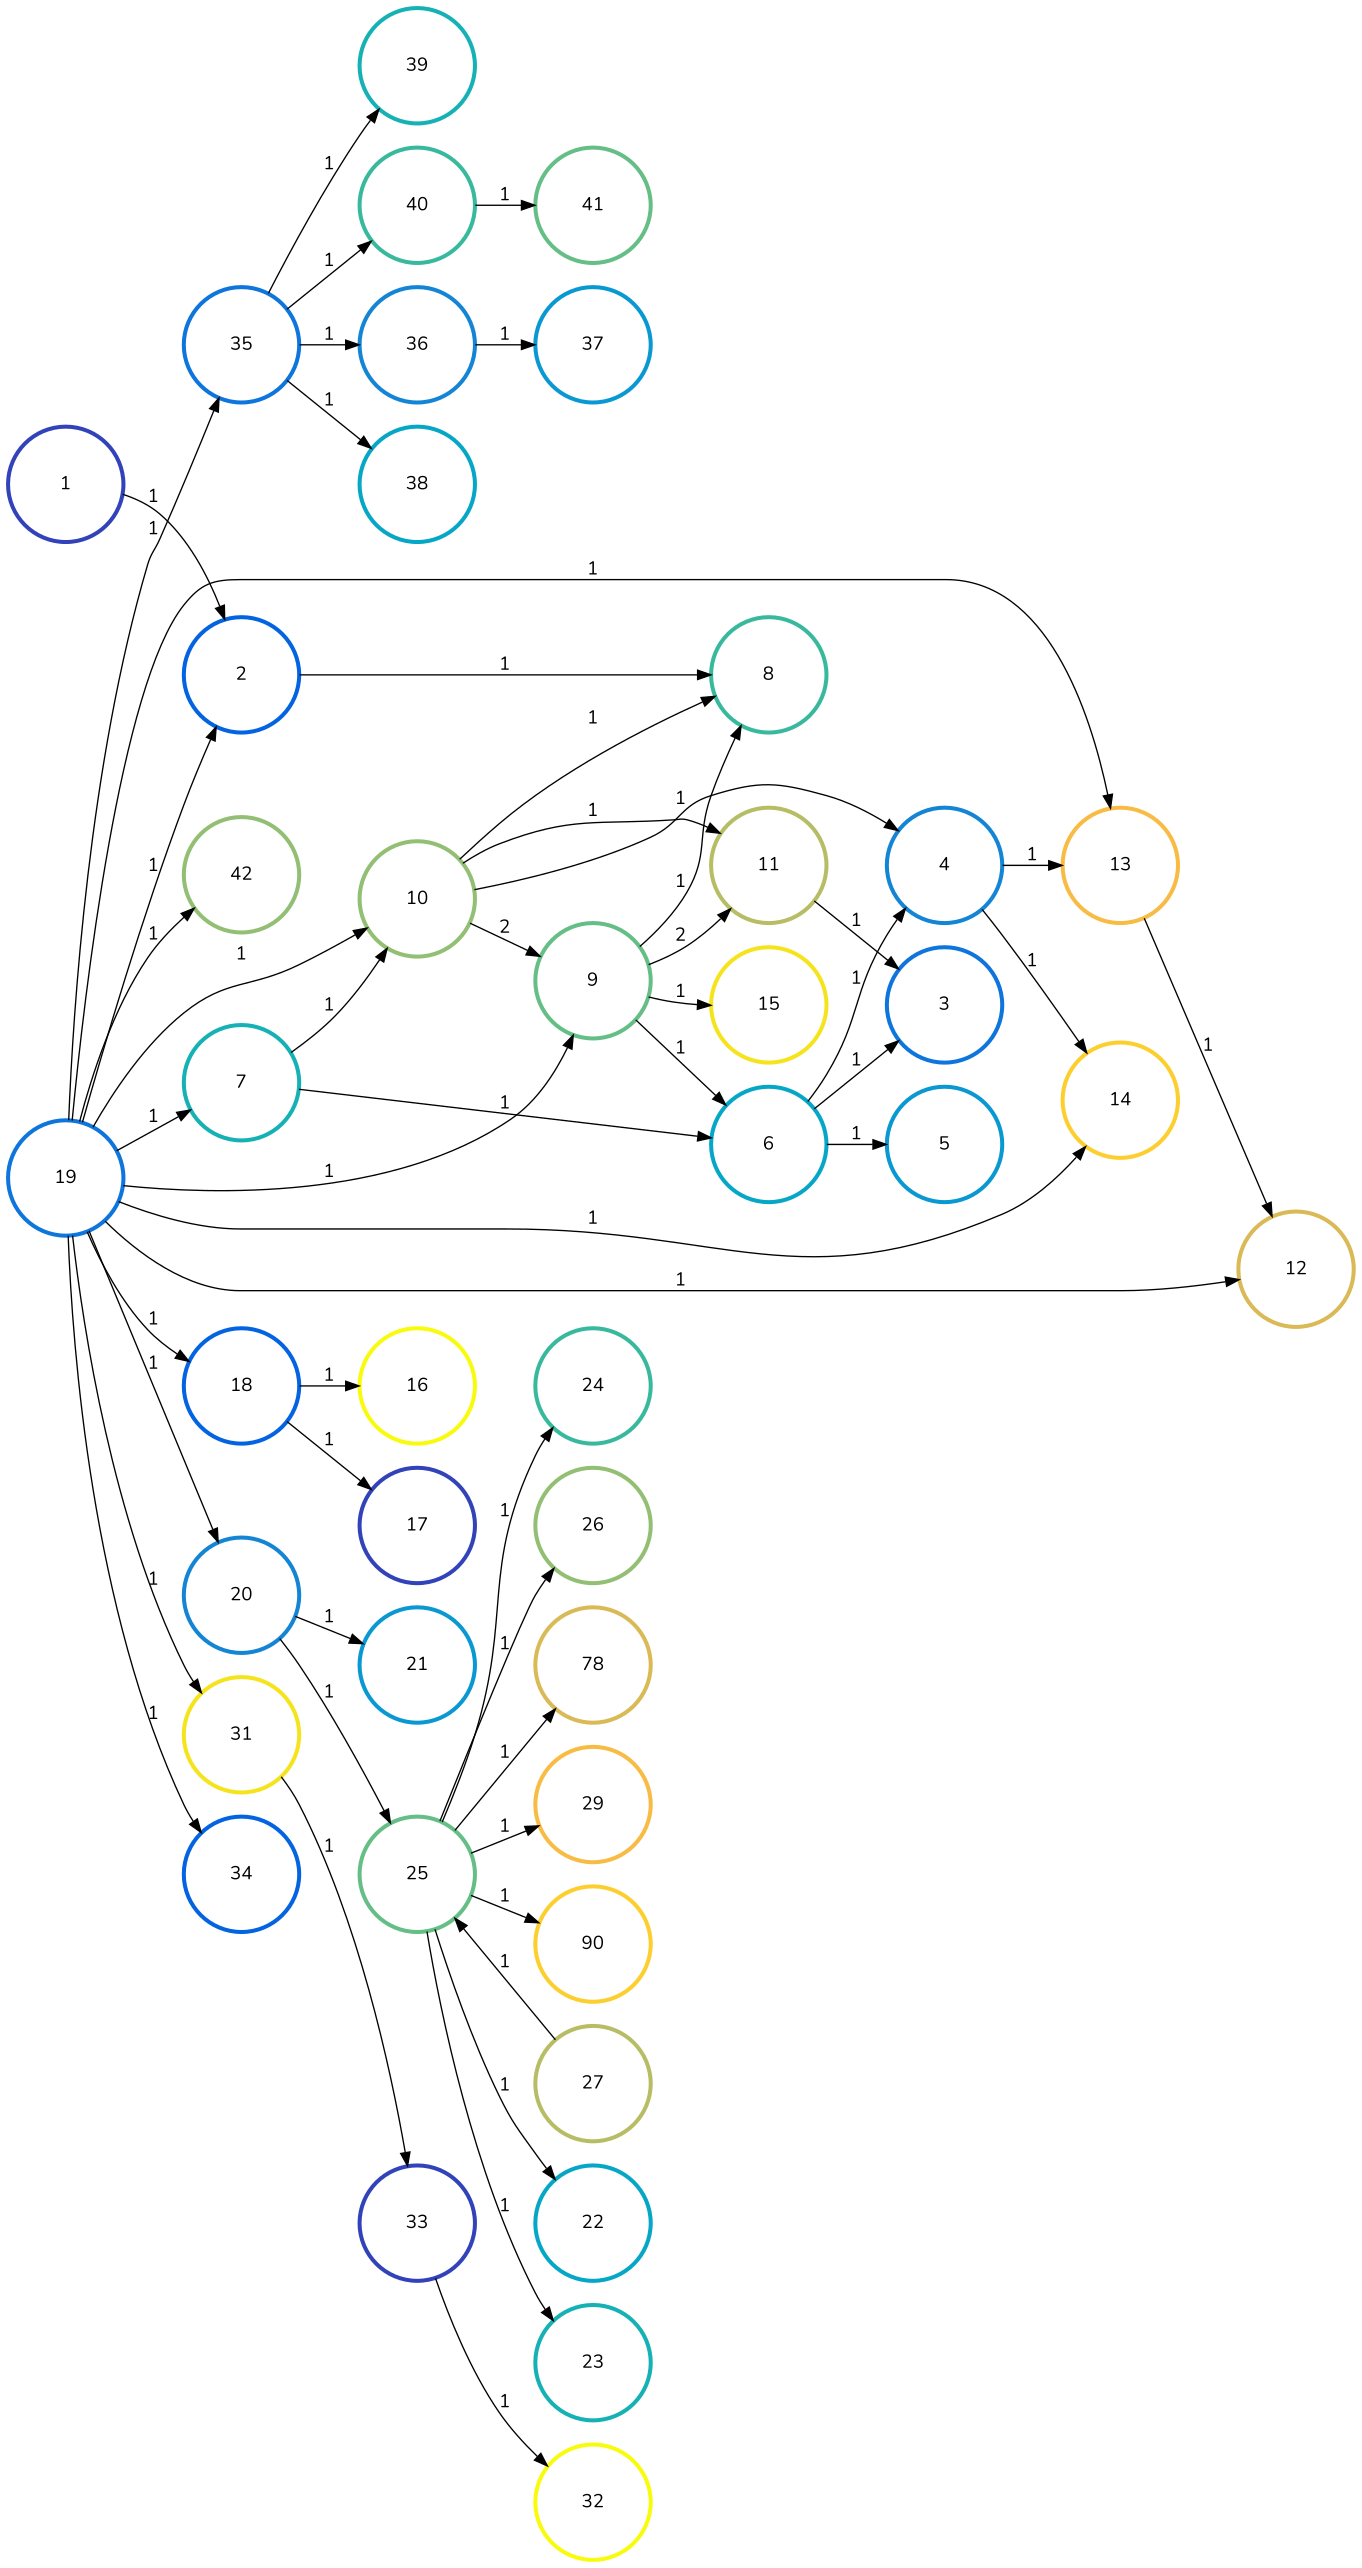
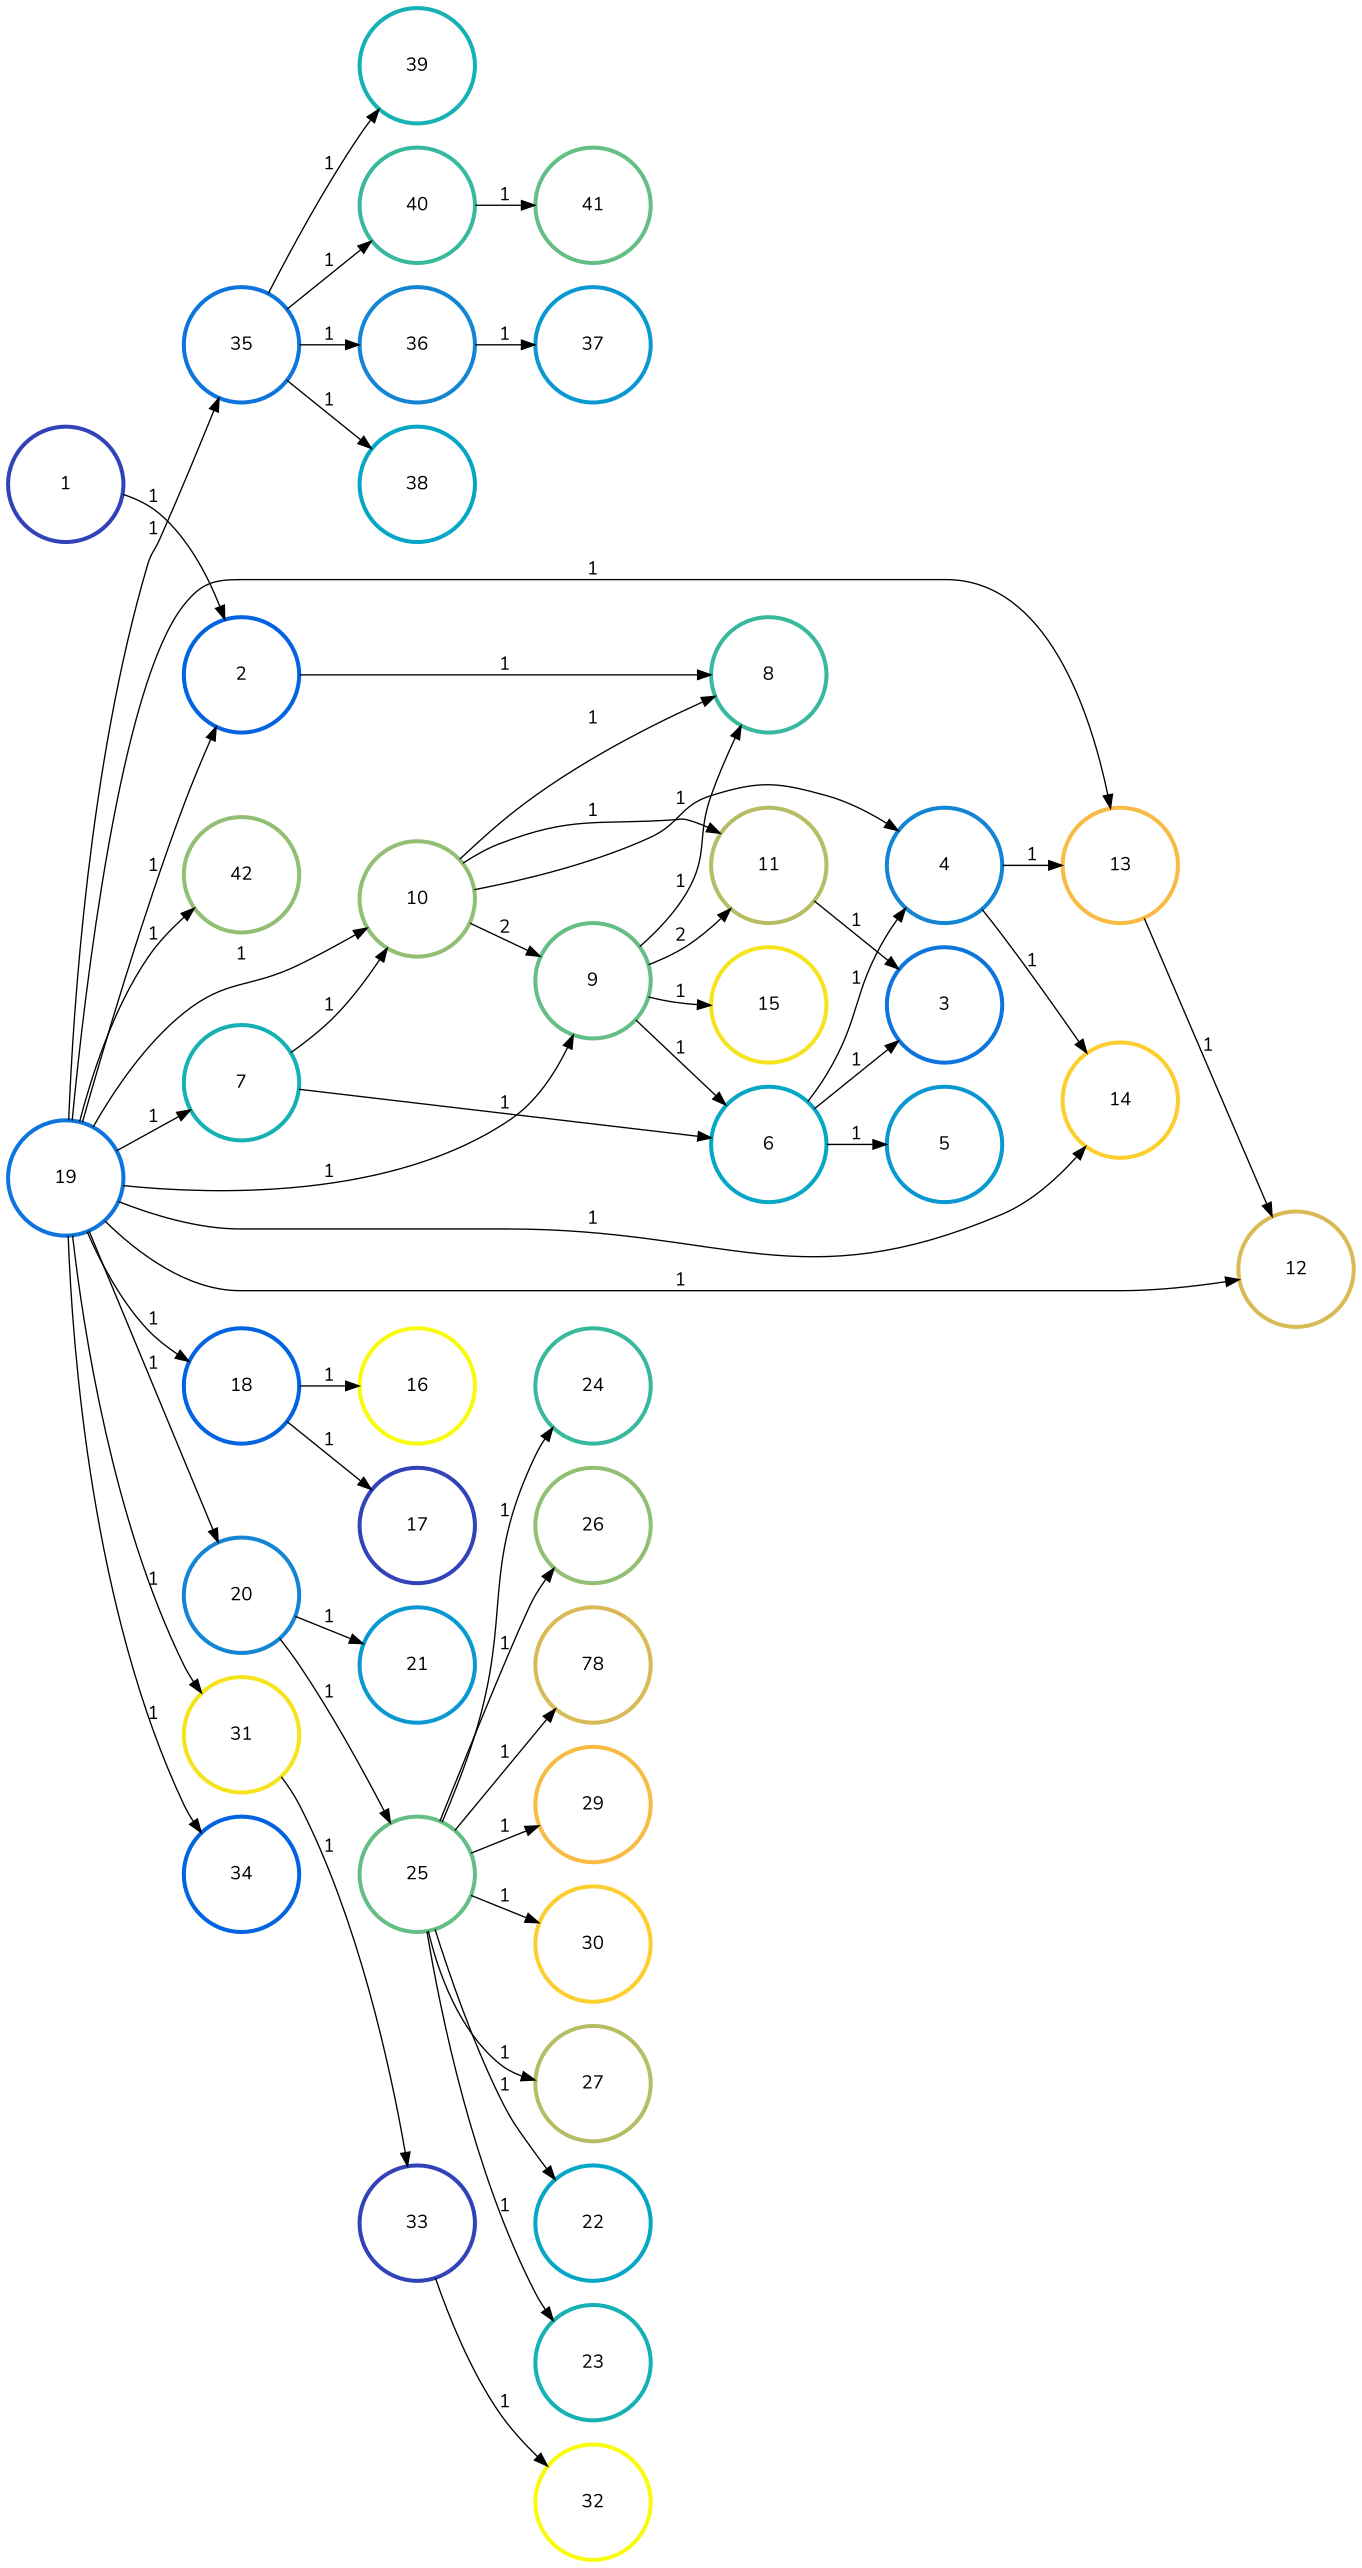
node "90": label "90" -> "30"
edge "27" -> "25": reversed
